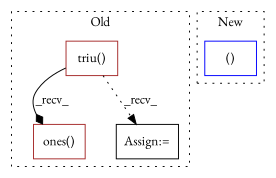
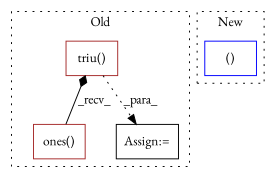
edge "triu()" -> "ones()": reversed
edge "triu()" -> "Assign:=": label "_recv_" -> "_para_"
